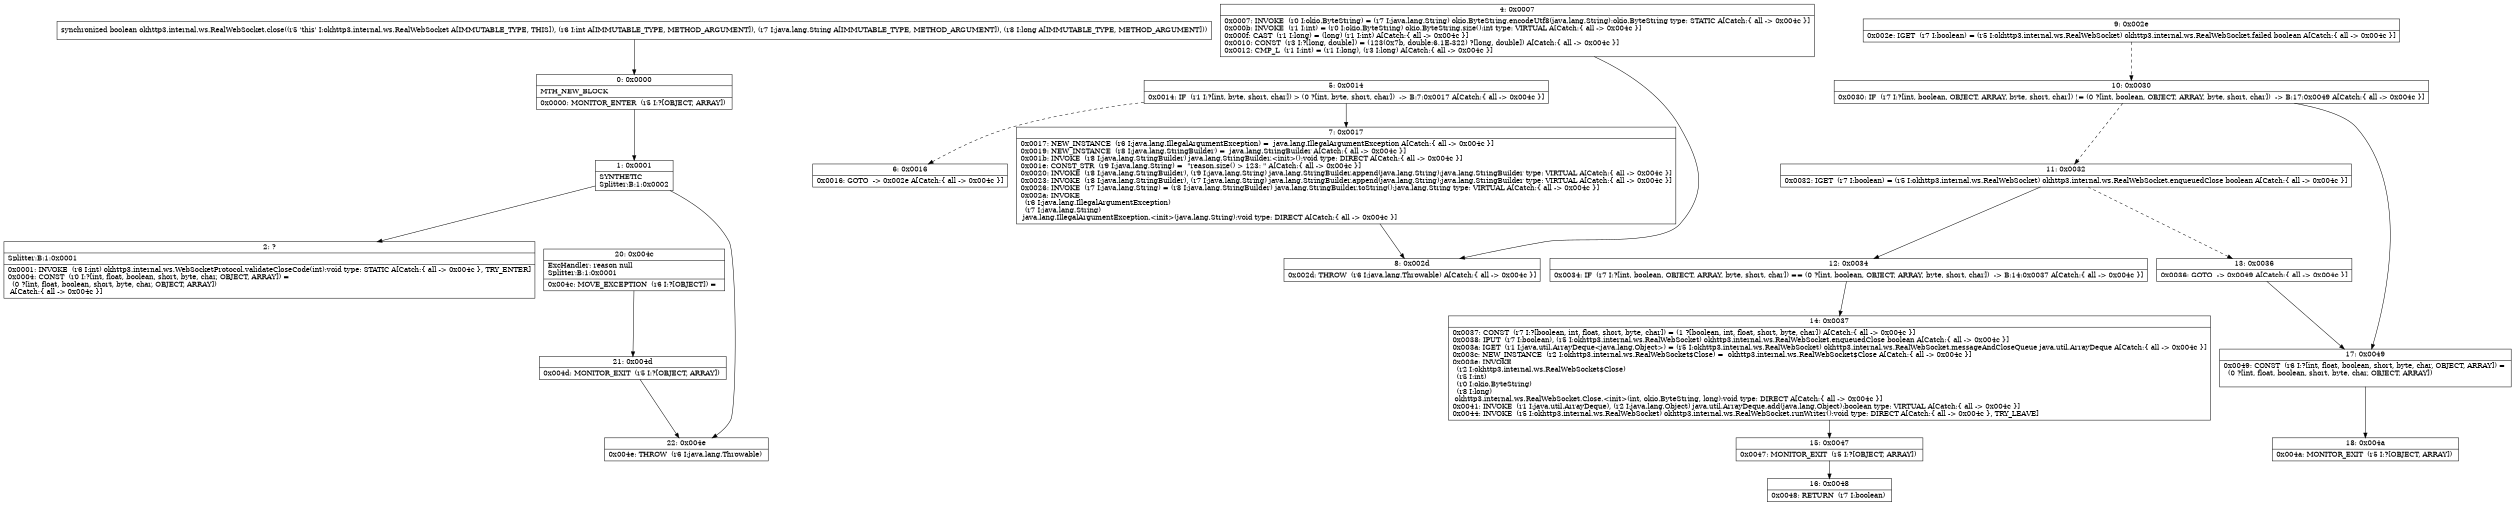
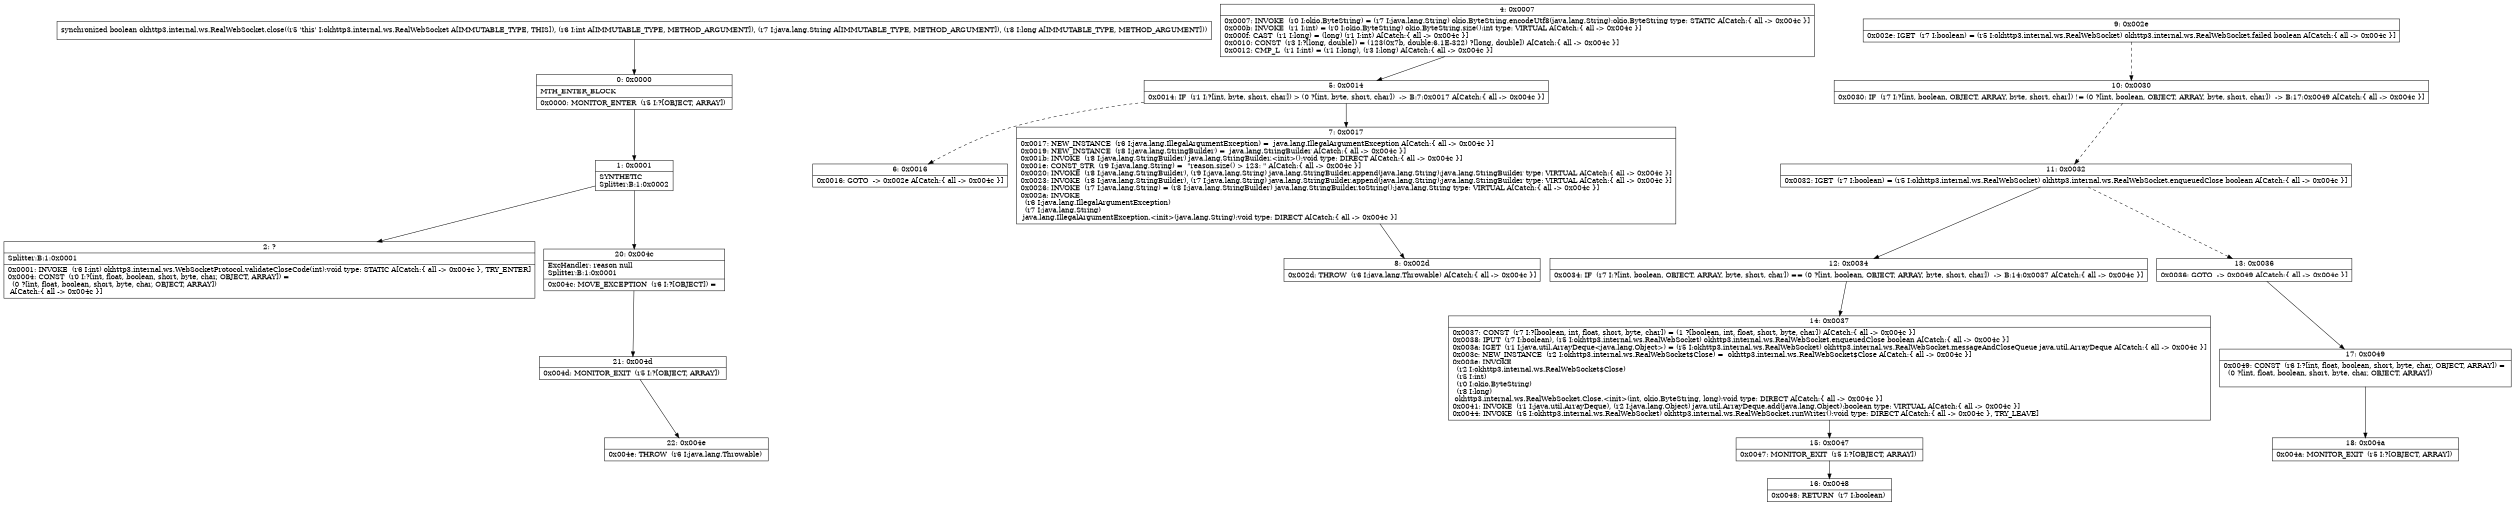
node "0: 0x0000": text "MTH_NEW_BLOCK" -> "MTH_ENTER_BLOCK"
edge "10: 0x0030" -> "17: 0x0049": removed
edge "4: 0x0007" -> "8: 0x002d": now "4: 0x0007" -> "5: 0x0014"
edge "1: 0x0001" -> "22: 0x004e": now "1: 0x0001" -> "20: 0x004c"
